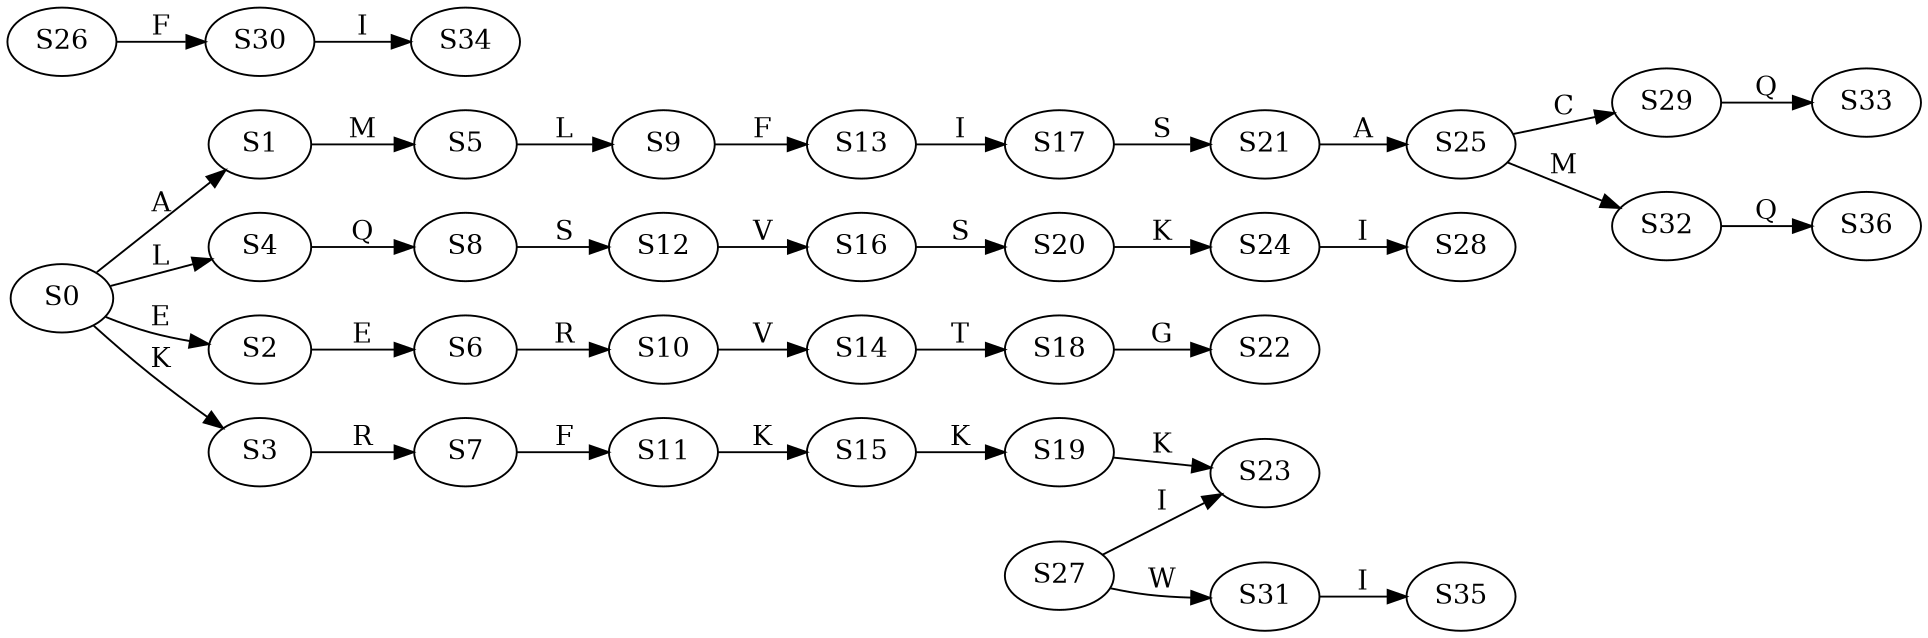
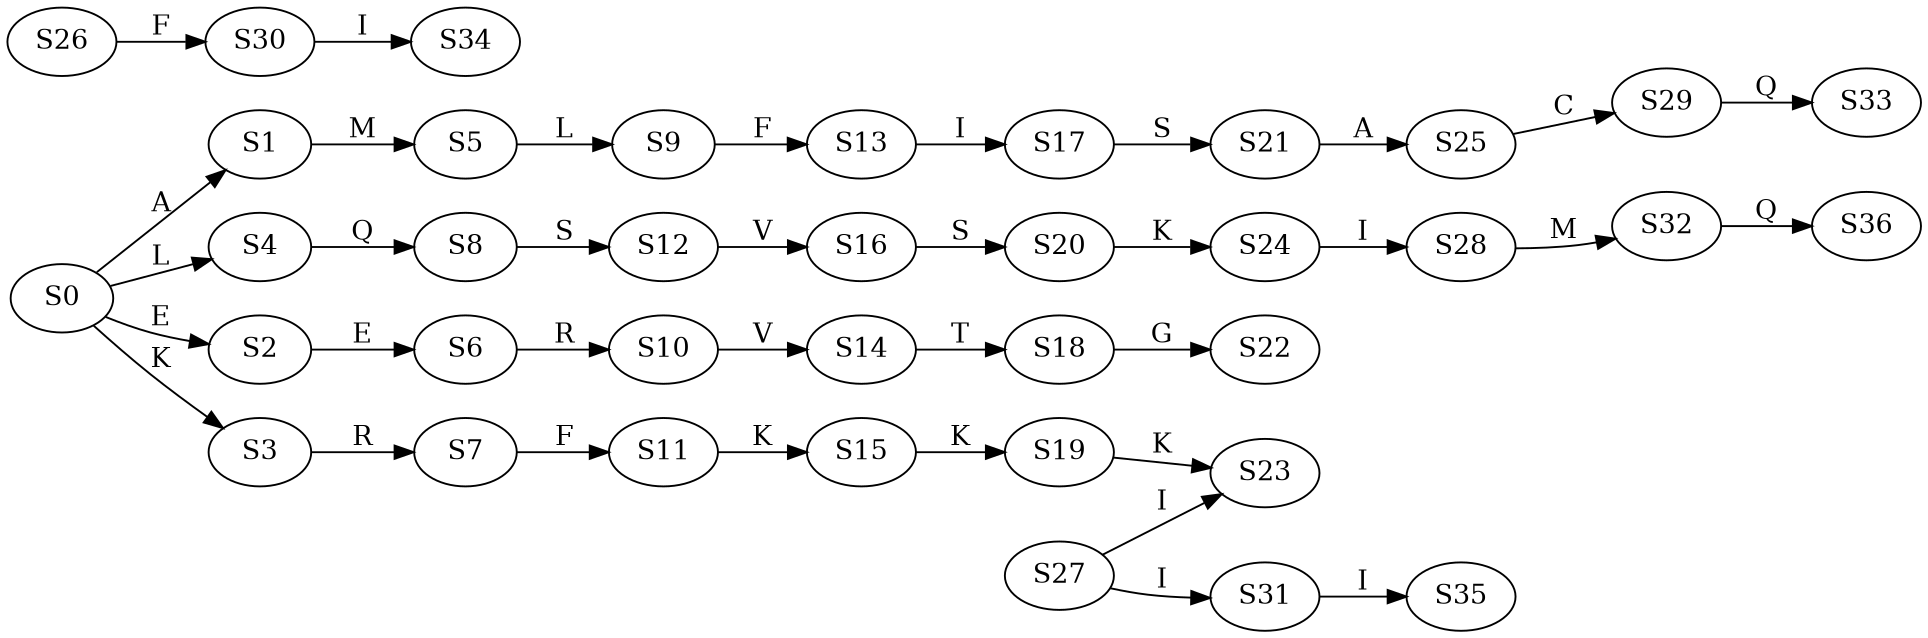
edge "S25" -> "S32": now "S28" -> "S32"
edge "S27" -> "S31": label "W" -> "I"
